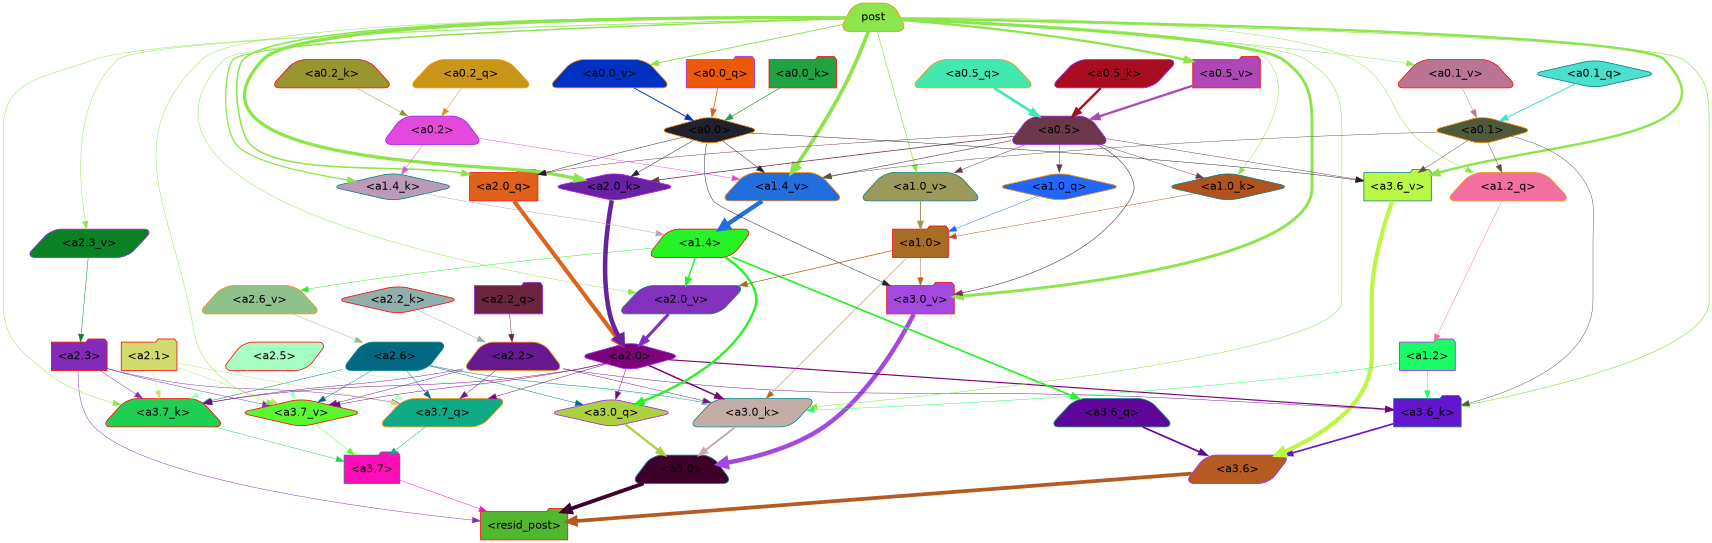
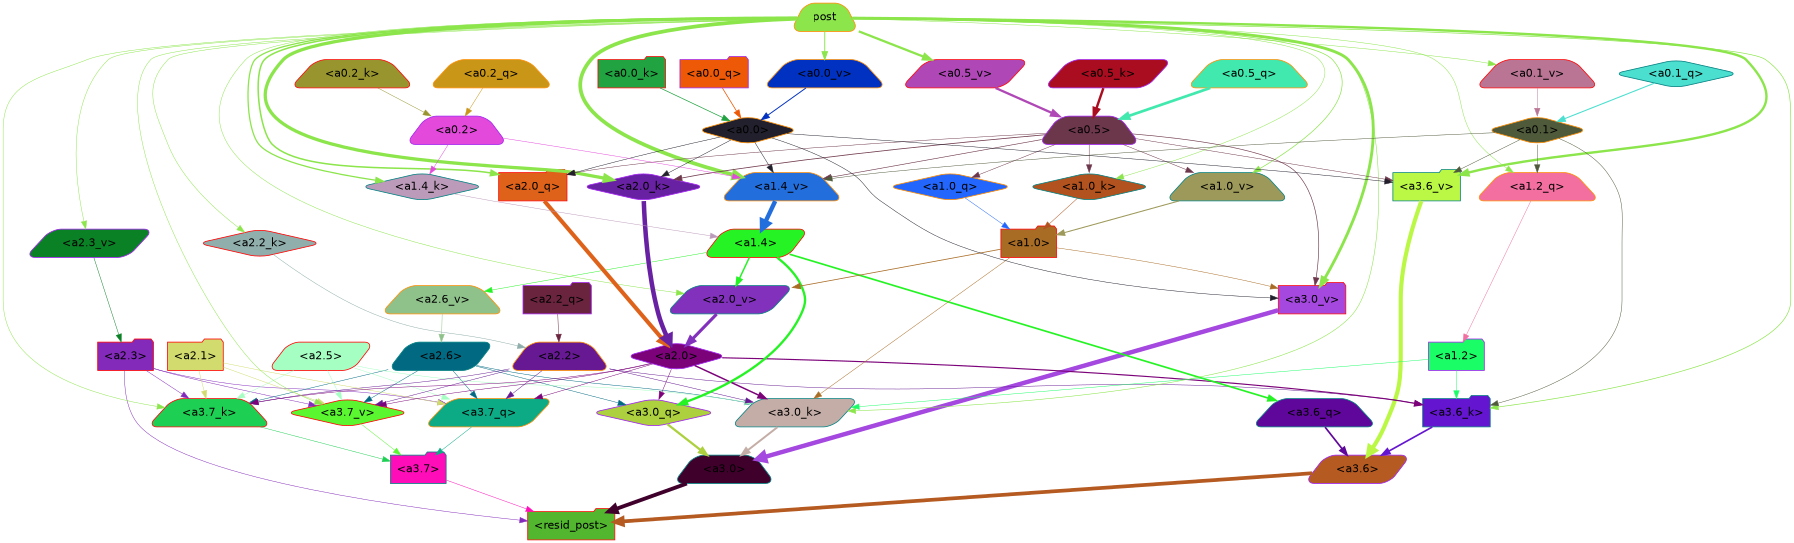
edge "post" -> "<a2.2_k>": added
node "<a0.5_v>": shape folder -> parallelogram
